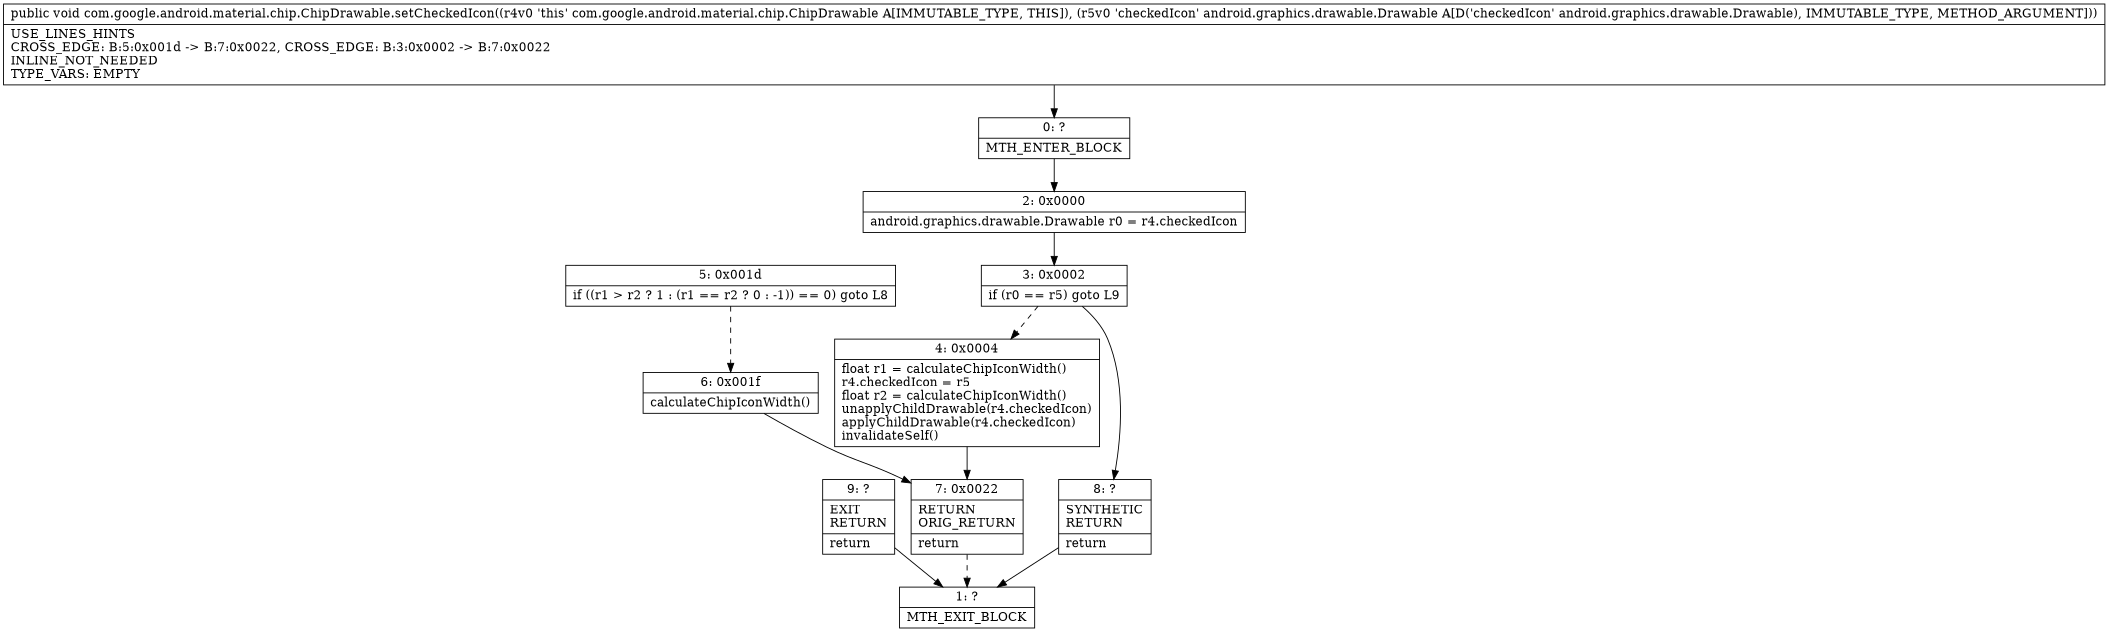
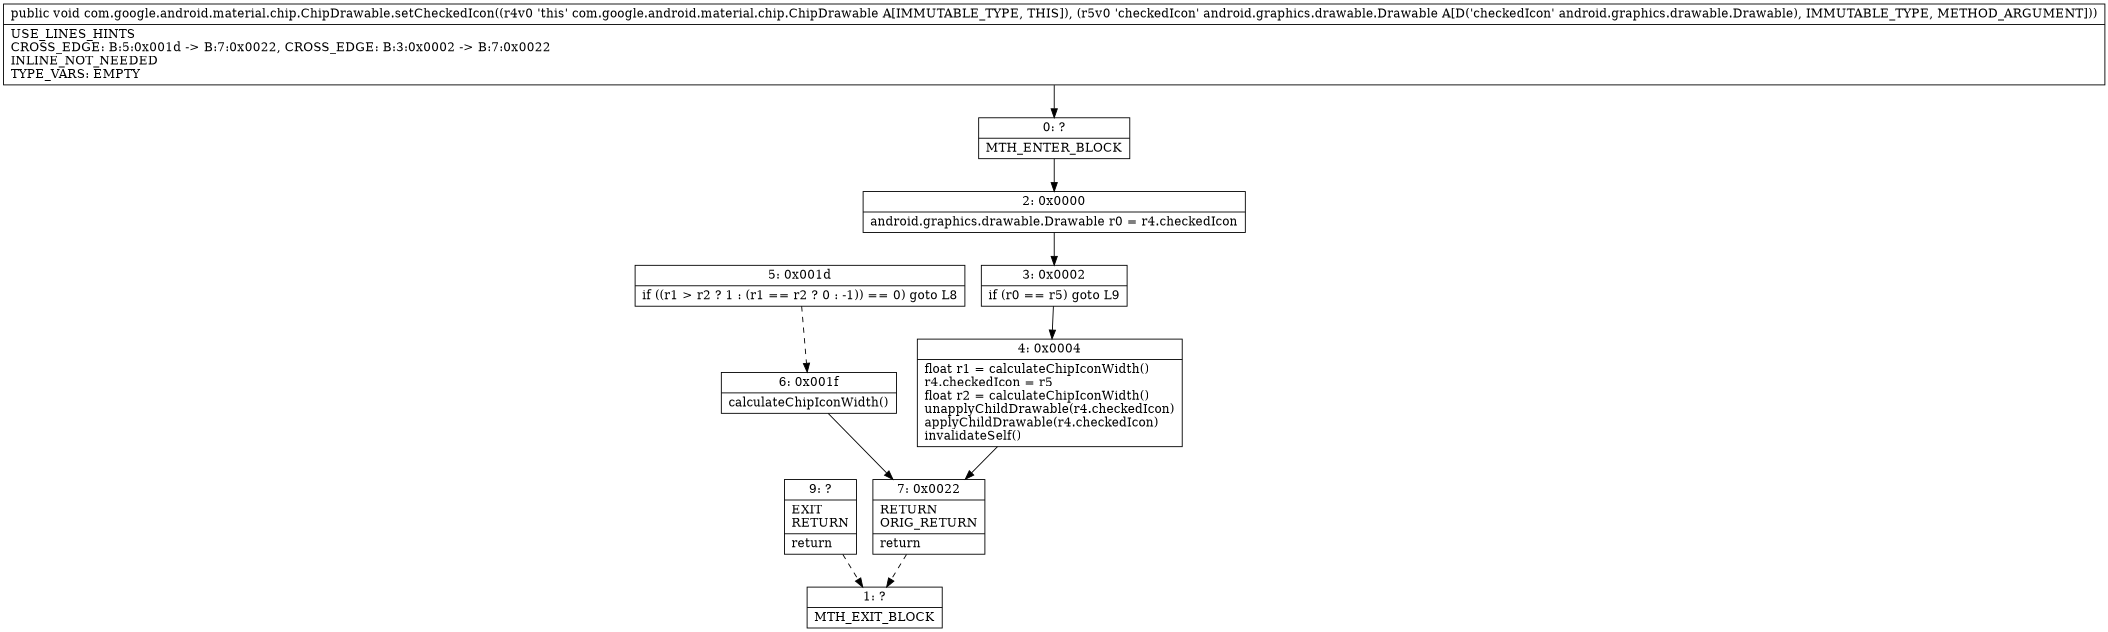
edge "3: 0x0002" -> "4: 0x0004": style dashed -> solid
node "8: ?": removed
edge "9: ?" -> "1: ?": style solid -> dashed
